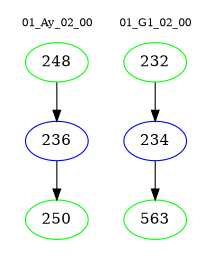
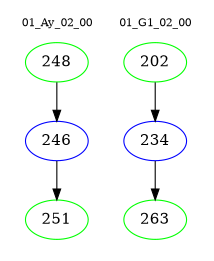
node "232": label "232" -> "202"
node "236": label "236" -> "246"
node "250": label "250" -> "251"
node "563": label "563" -> "263"
